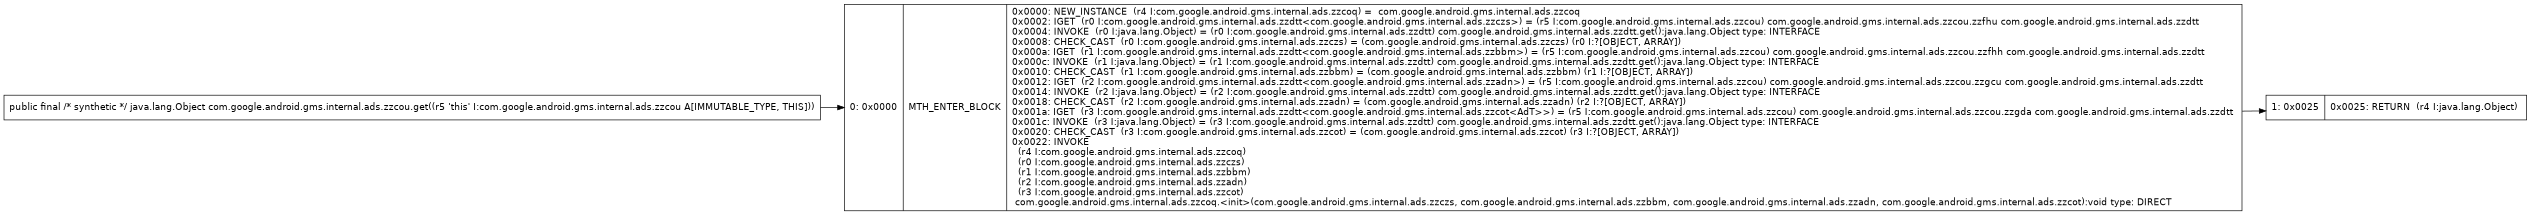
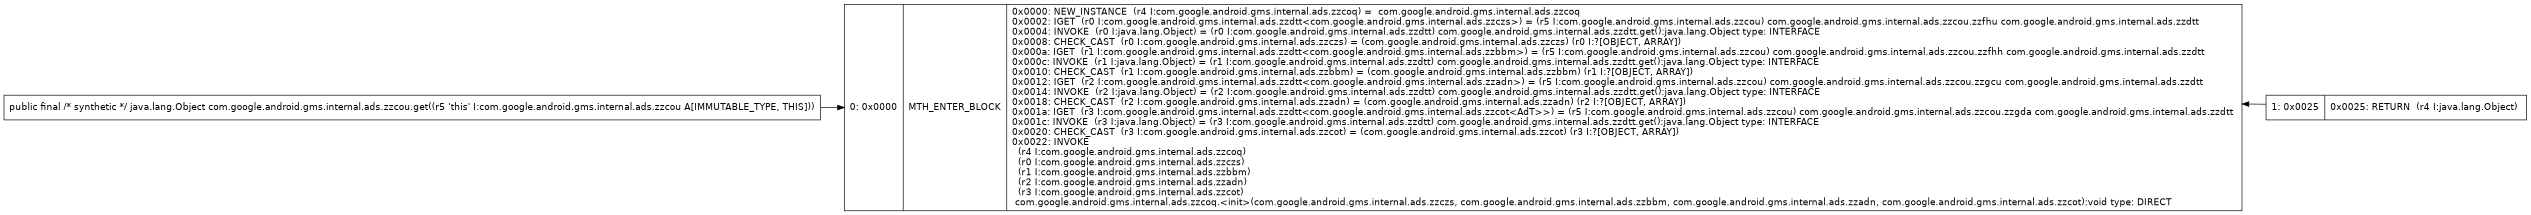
edge "0: 0x0000" -> "1: 0x0025": reversed
